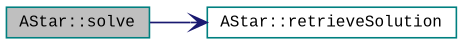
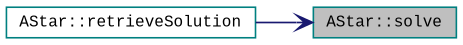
edge "AStar::solve" -> "AStar::retrieveSolution": reversed
